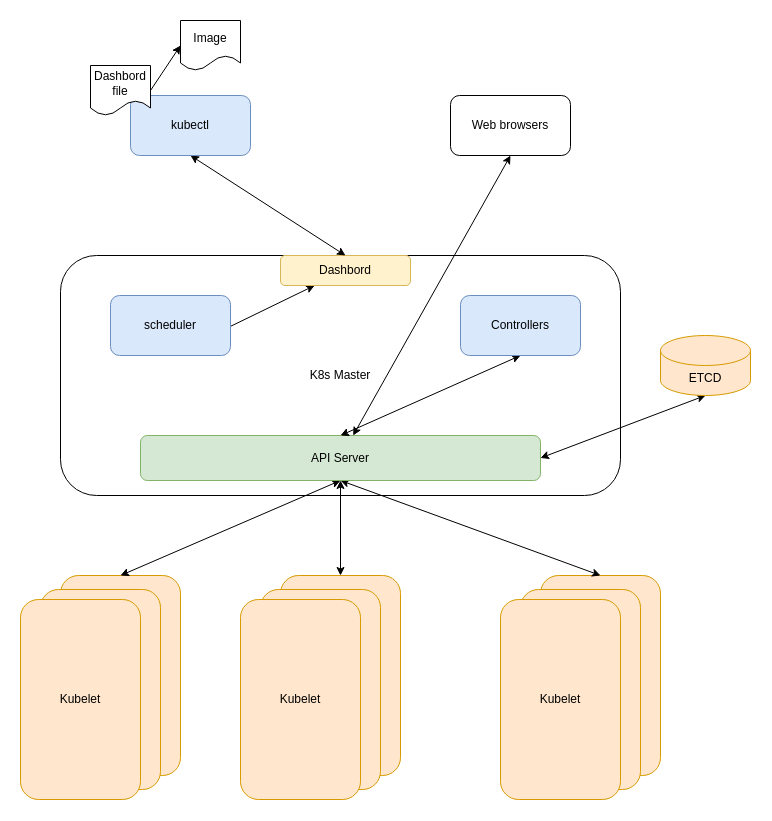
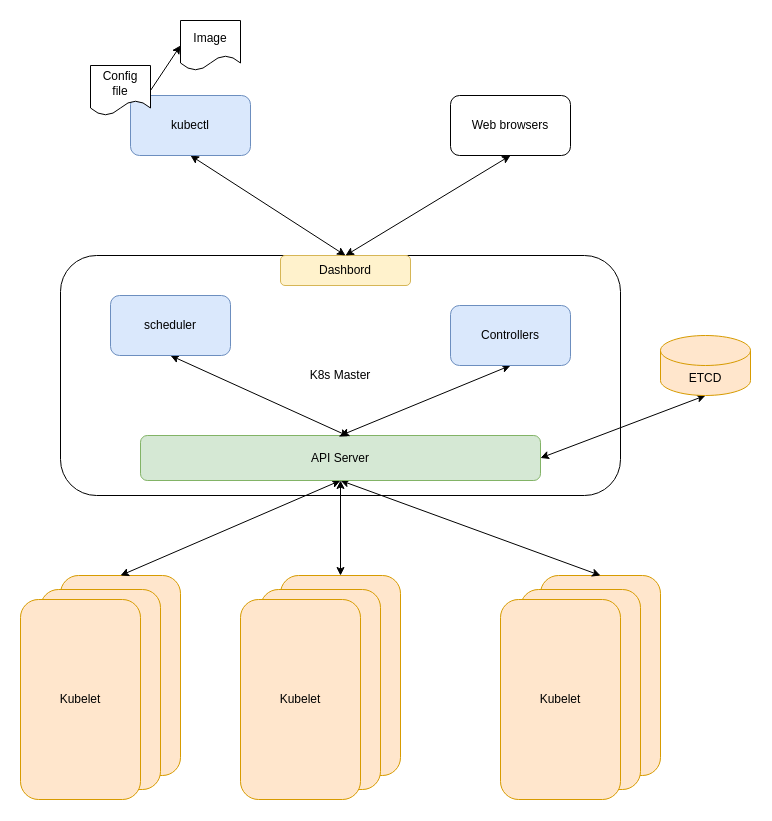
node "Dashbord file": label "Dashbord file" -> "Config file"
edge "Web browsers" -- "API Server": now "Web browsers" -- "Dashbord"
edge "Dashbord" -- "scheduler": now "API Server" -- "scheduler"
node "Controllers": moved (521, 326) -> (511, 336)
